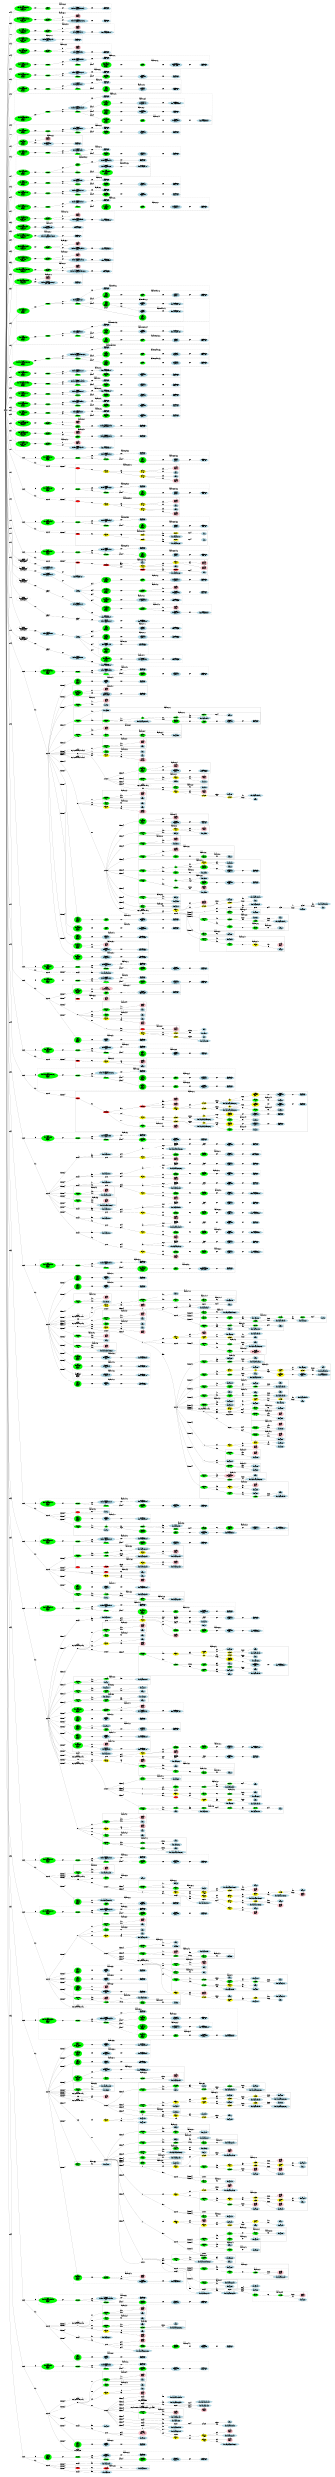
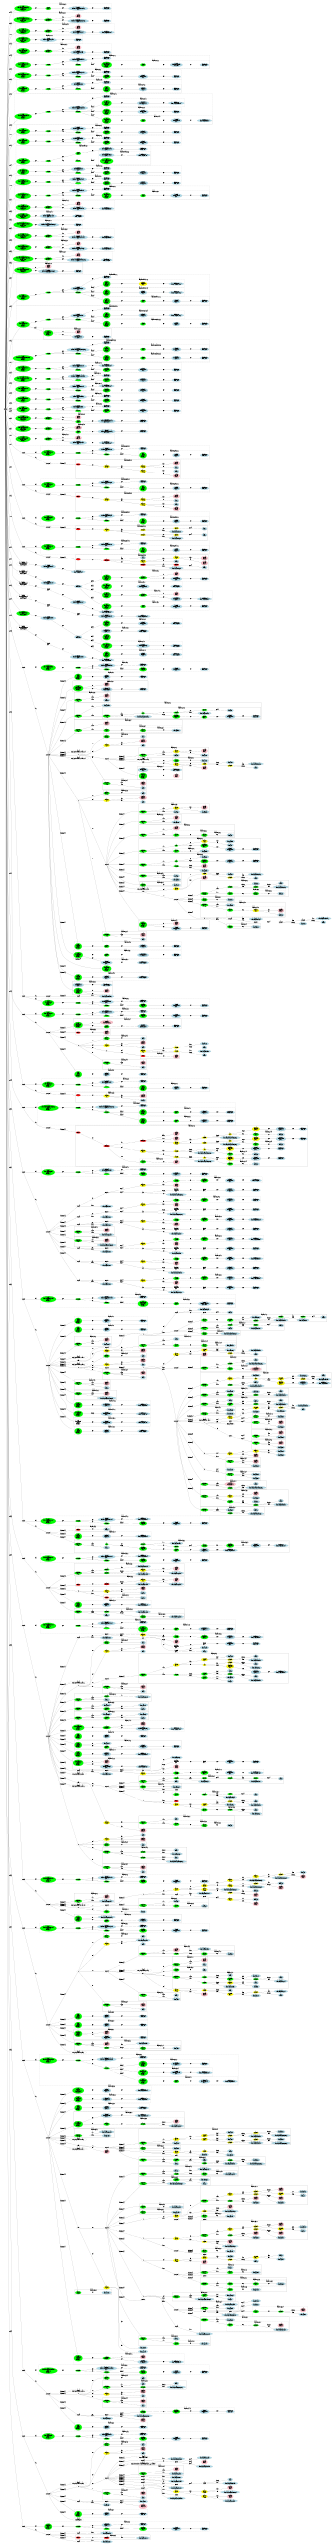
node "TypeDecl declname: rip_cpwCand quals: []": label "TypeDecl declname: rip_cpwCand quals: []" -> "TypeDecl declname: anagram_cpwCand quals: []"
edge "Decl name: counter1 quals: [] storage: [] funcspec: []" -- "FileAST": now "Decl name: counter1 quals: [] storage: [] funcspec: []" -- "Decl name: anagram_bzero quals: [] storage: [] funcspec: []"
node "TypeDecl declname: es quals: []": fillcolor lightblue -> yellow
edge "Decl name: es quals: [] storage: [] funcspec: []" -- "TypeDecl declname: n quals: []": now "Decl name: n quals: [] storage: [] funcspec: []" -- "TypeDecl declname: n quals: []"
node "Typedef funcspec: anagram_Quad quals: [] storage: ['typedef']": label "Typedef funcspec: anagram_Quad quals: [] storage: ['typedef']" -> "Typedef name: anagram_Quad quals: [] storage: ['typedef']"
node "Typedef name: anagram_Letter quals: [] storage: ['typedef']": fillcolor white -> green
node "TypeDecl cchPhraseLength: uShift quals: []": label "TypeDecl cchPhraseLength: uShift quals: []" -> "TypeDecl declname: uShift quals: []"
edge "Decl name: strlen quals: [] storage: [] funcspec: []" -- "TypeDecl declname: strlen quals: []": removed, label "type"
edge "Decl name: cWords quals: [] storage: [] funcspec: []" -- "TypeDecl declname: cWords quals: []": now "Decl name: cWords quals: [] storage: [] funcspec: []" -- "ID name: anagram_ReadDict"
edge "Decl name: cLetters quals: [] storage: [] funcspec: []" -- "TypeDecl declname: cLetters quals: []": now "Decl name: pchBase quals: [] storage: [] funcspec: []" -- "TypeDecl declname: cLetters quals: []"
node "TypeDecl declname: sizeof quals: ['const']": label "TypeDecl declname: sizeof quals: ['const']" -> "TypeDecl declname: answer quals: ['const']"
edge "Decl name: cbtNeed quals: [] storage: [] funcspec: []" -- "TypeDecl declname: cbtNeed quals: []": label "type" -> "subscript"
edge "Decl name: offset quals: [] storage: [] funcspec: []" -- "TypeDecl declname: offset quals: []": label "type" -> "field"
